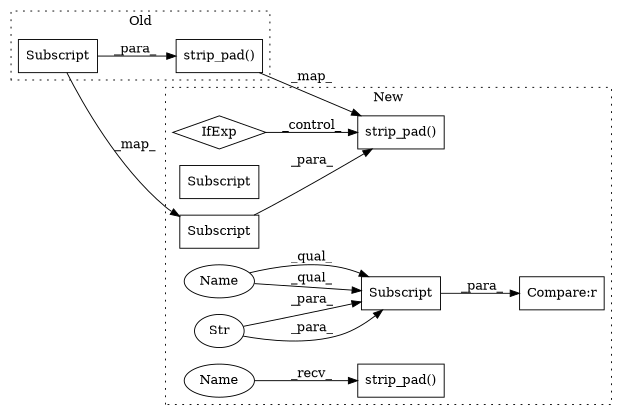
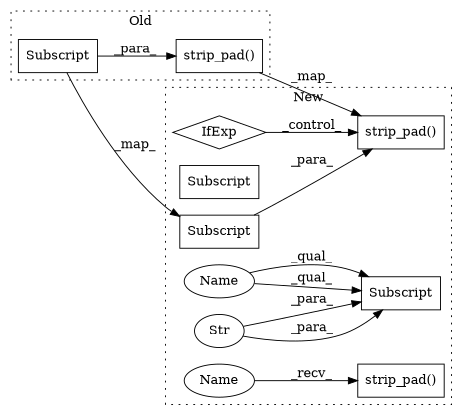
node "Compare:r": removed
